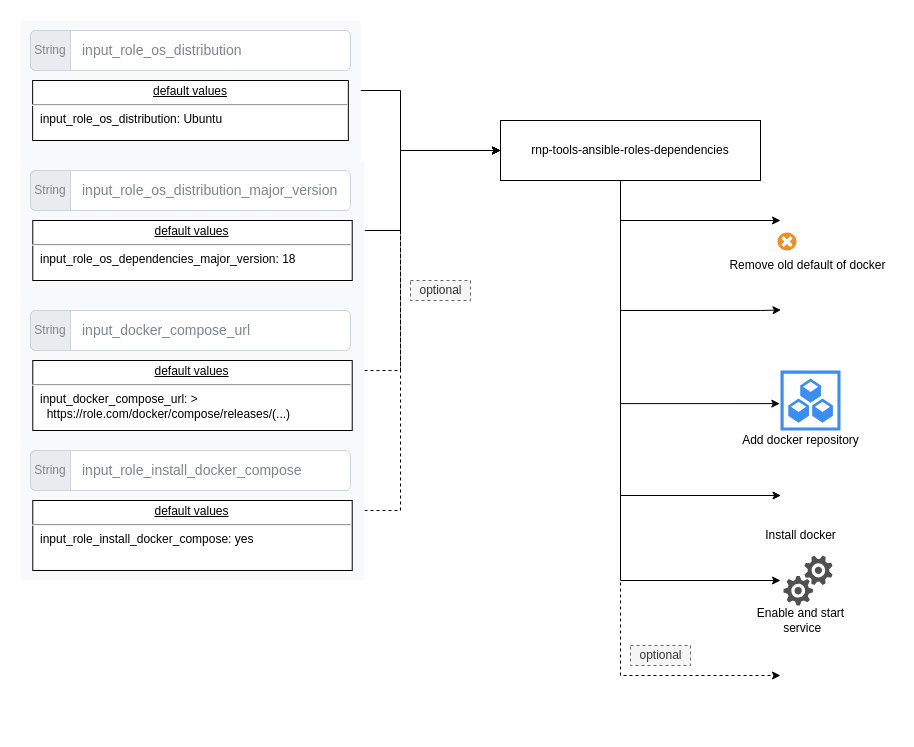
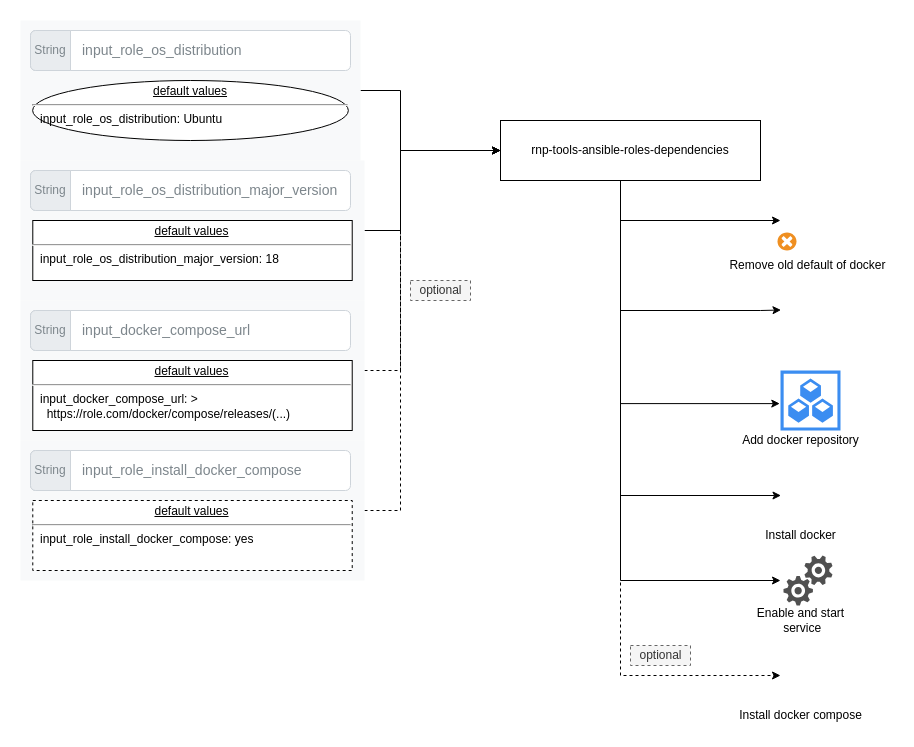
node "default values input_role_os_distribution: Ubuntu": shape rectangle -> ellipse
node "default values input_role_os_dependencies_major_version: 18": label "default values input_role_os_dependencies_major_version: 18" -> "default values input_role_os_distribution_major_version: 18"
node "default values input_role_install_docker_compose: yes": style solid -> dashed
node "Install docker compose": added
